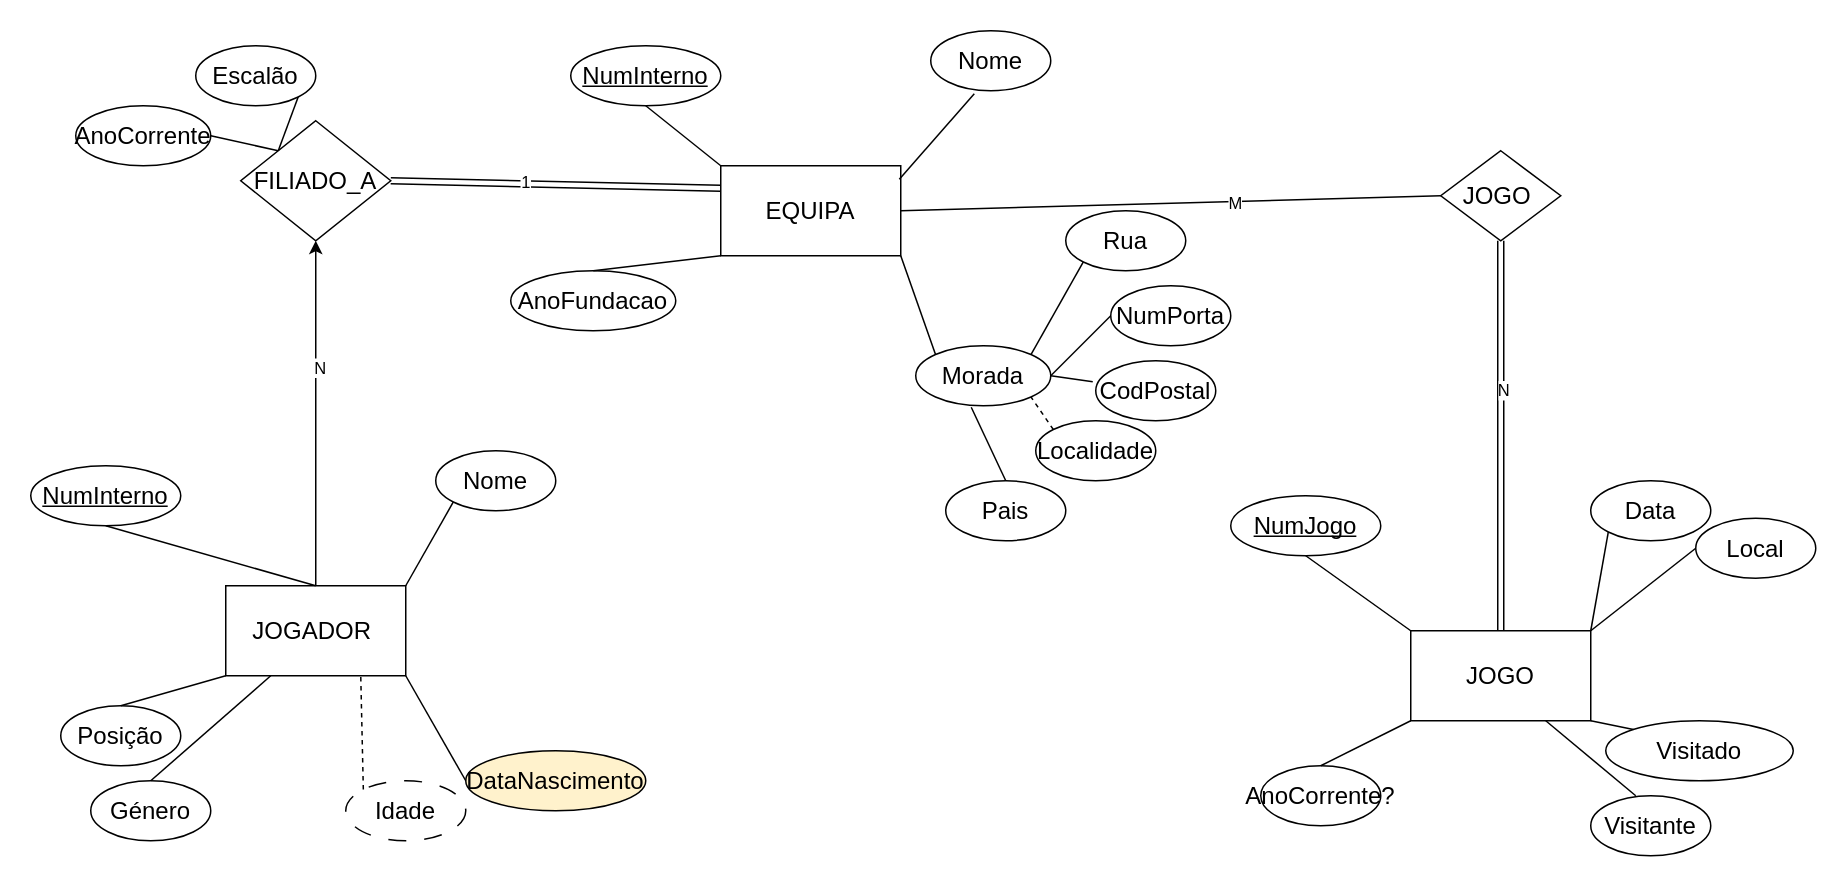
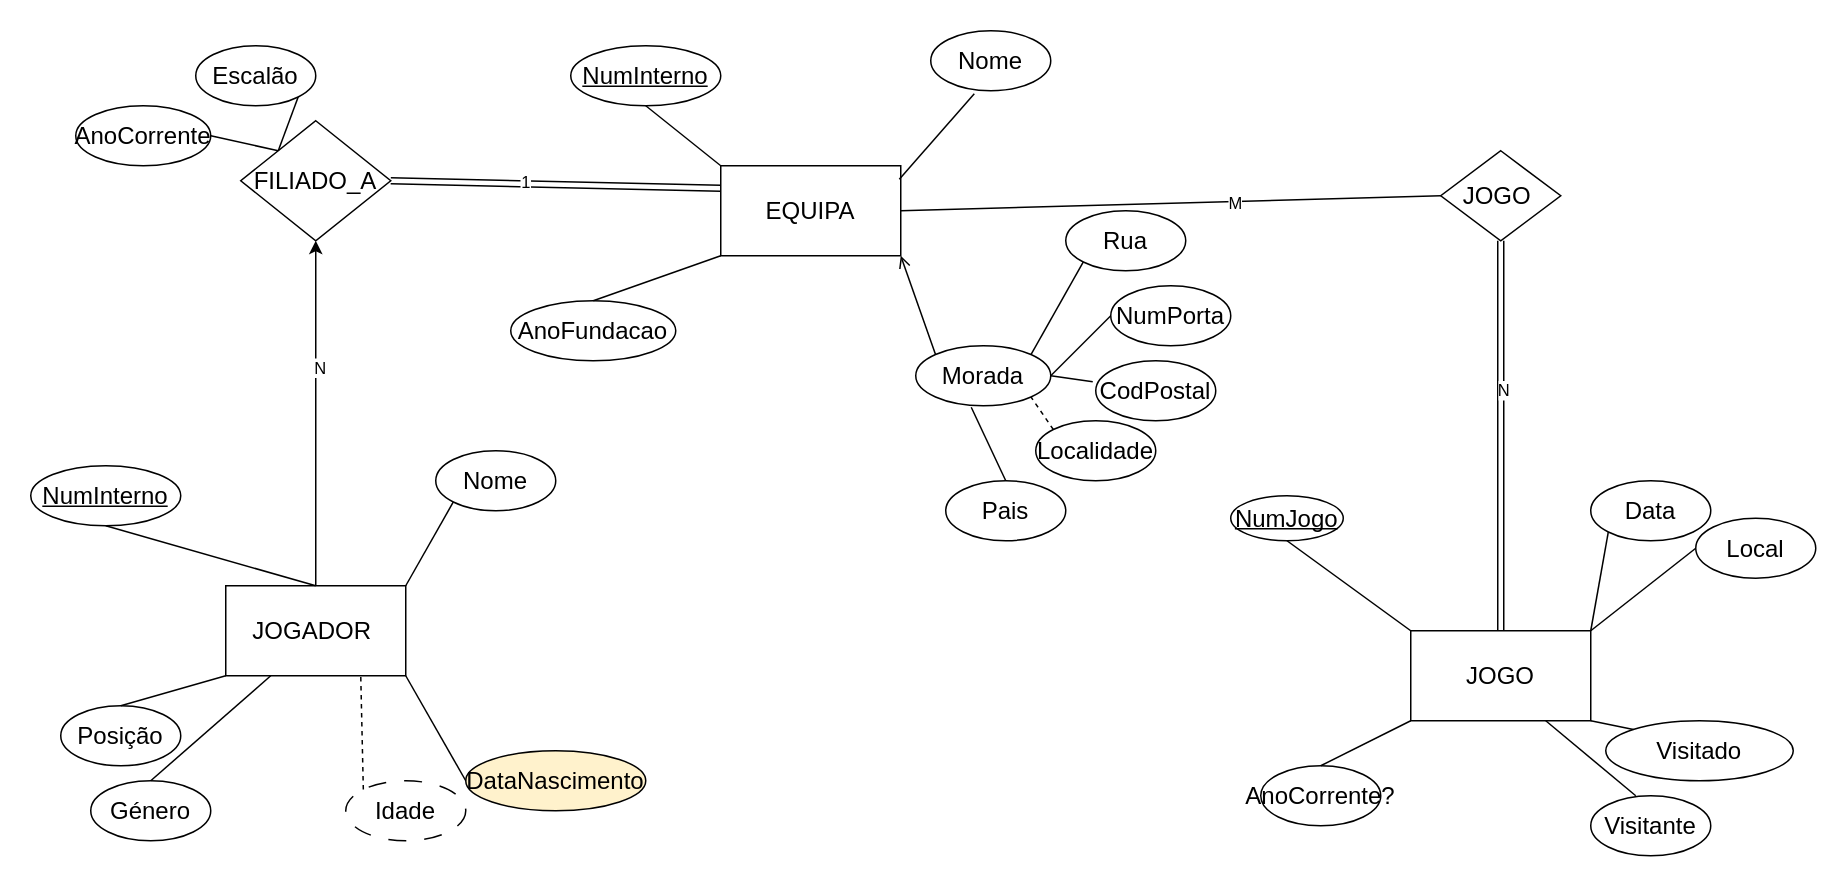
edge "EQUIPA" -- "Morada": arrowhead none -> open
node "AnoFundacao": moved (593, 301) -> (593, 331)
node "NumJogo": size 150x60 -> 113x45
